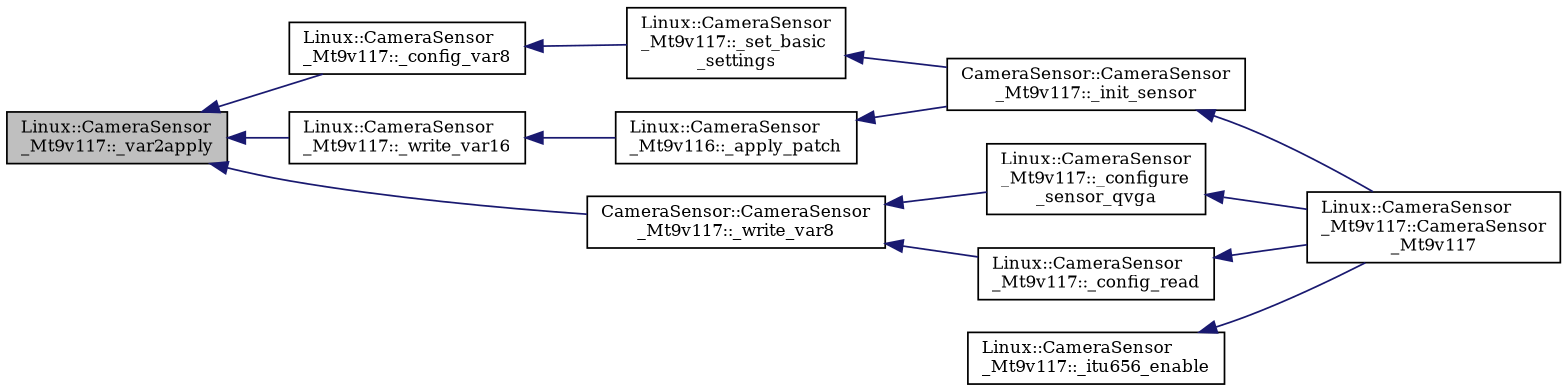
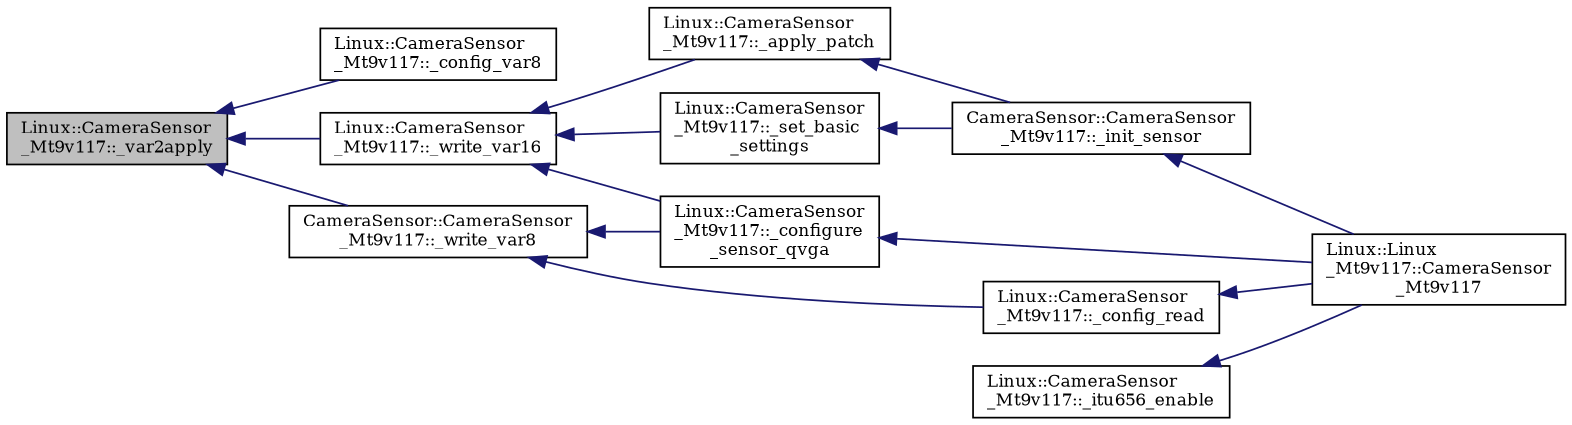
edge "Linux::CameraSensor _Mt9v117::_set_basic _settings" -> "Linux::CameraSensor _Mt9v117::_config_var8": now "Linux::CameraSensor _Mt9v117::_set_basic _settings" -> "Linux::CameraSensor _Mt9v117::_write_var16"
node "Linux::CameraSensor _Mt9v116::_apply_patch": label "Linux::CameraSensor _Mt9v116::_apply_patch" -> "Linux::CameraSensor _Mt9v117::_apply_patch"
edge "Linux::CameraSensor _Mt9v117::_configure _sensor_qvga" -> "Linux::CameraSensor _Mt9v117::_write_var16": added
node "Linux::CameraSensor _Mt9v117::CameraSensor _Mt9v117": label "Linux::CameraSensor _Mt9v117::CameraSensor _Mt9v117" -> "Linux::Linux _Mt9v117::CameraSensor _Mt9v117"
